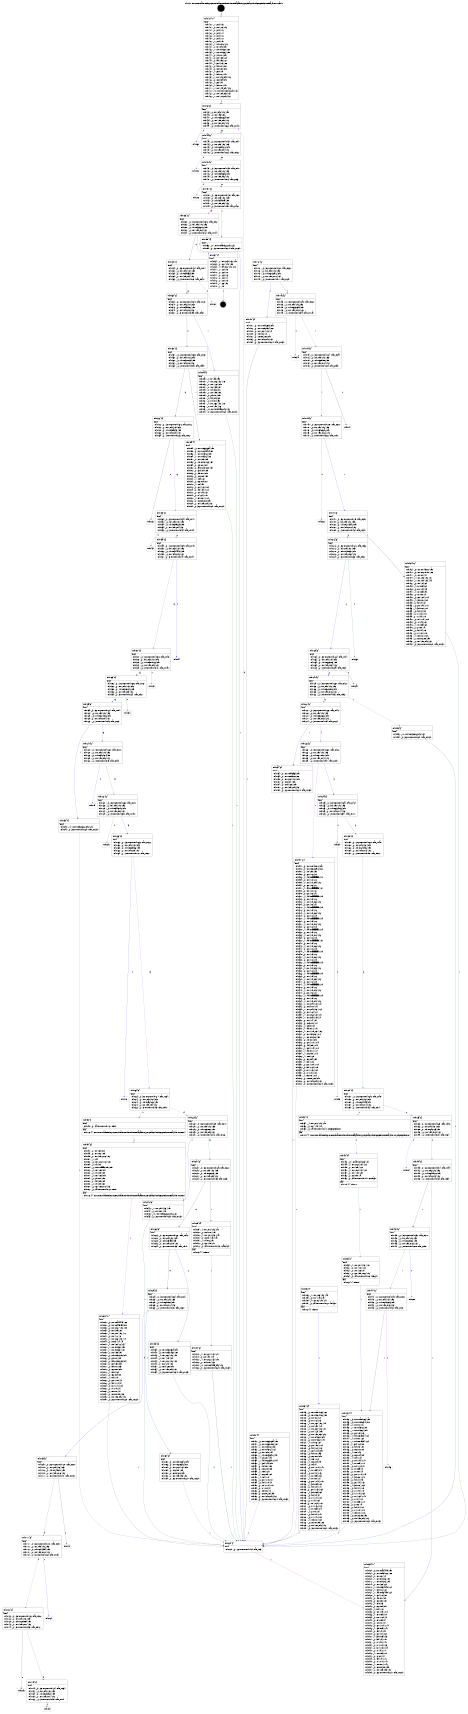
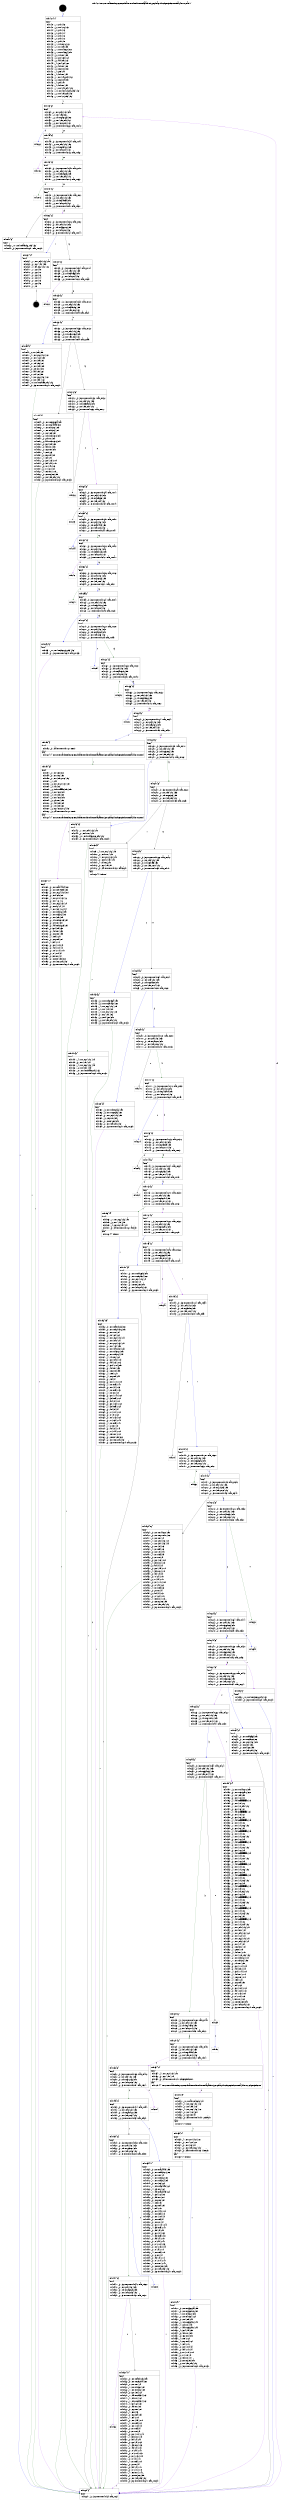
node "0x40176b [28]": added
edge "0x401f5d [21]" -> "0x401b50 [147]": now "0x401f5d [21]" -> "0x401f72 [97]"
edge "0x40267b [5]" -> "0x401d5f [147]": reversed
